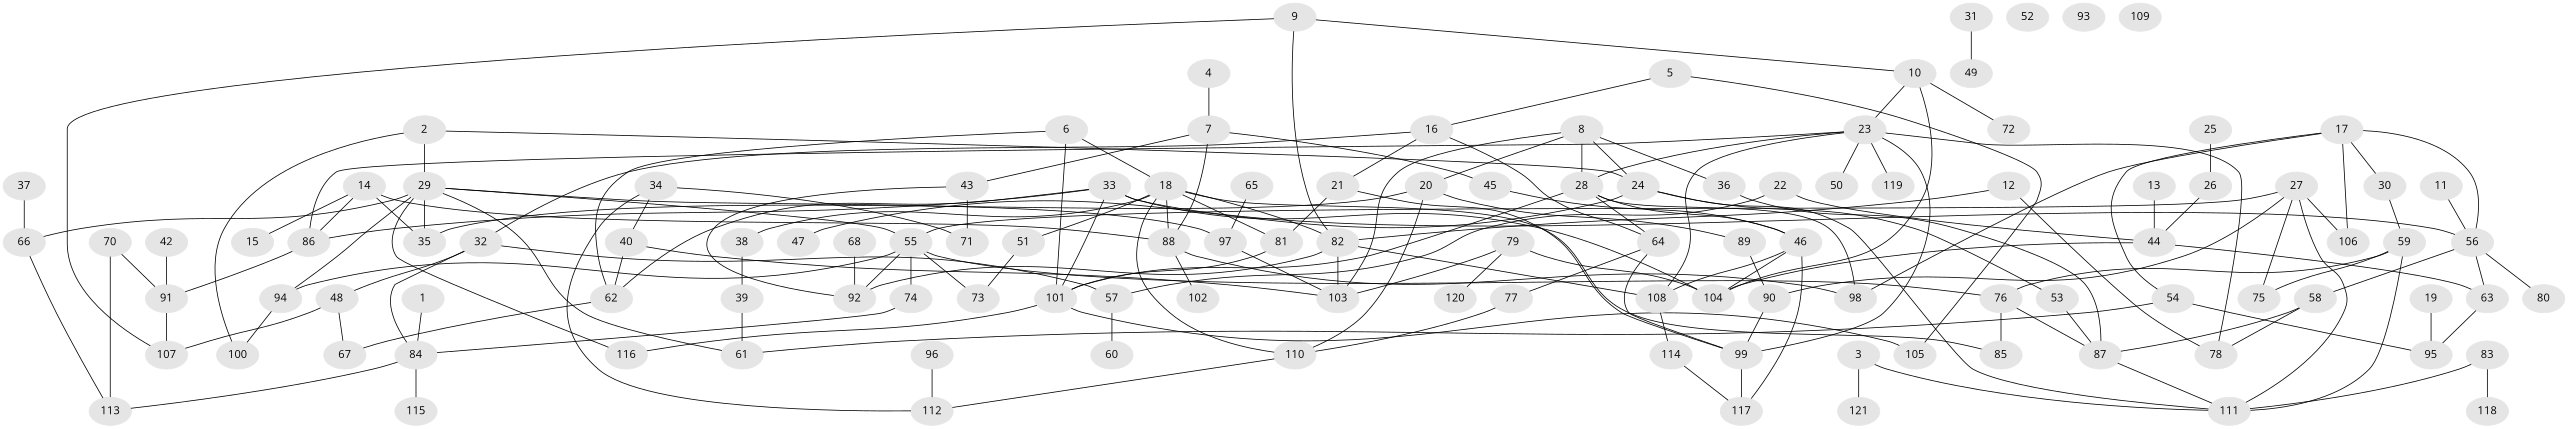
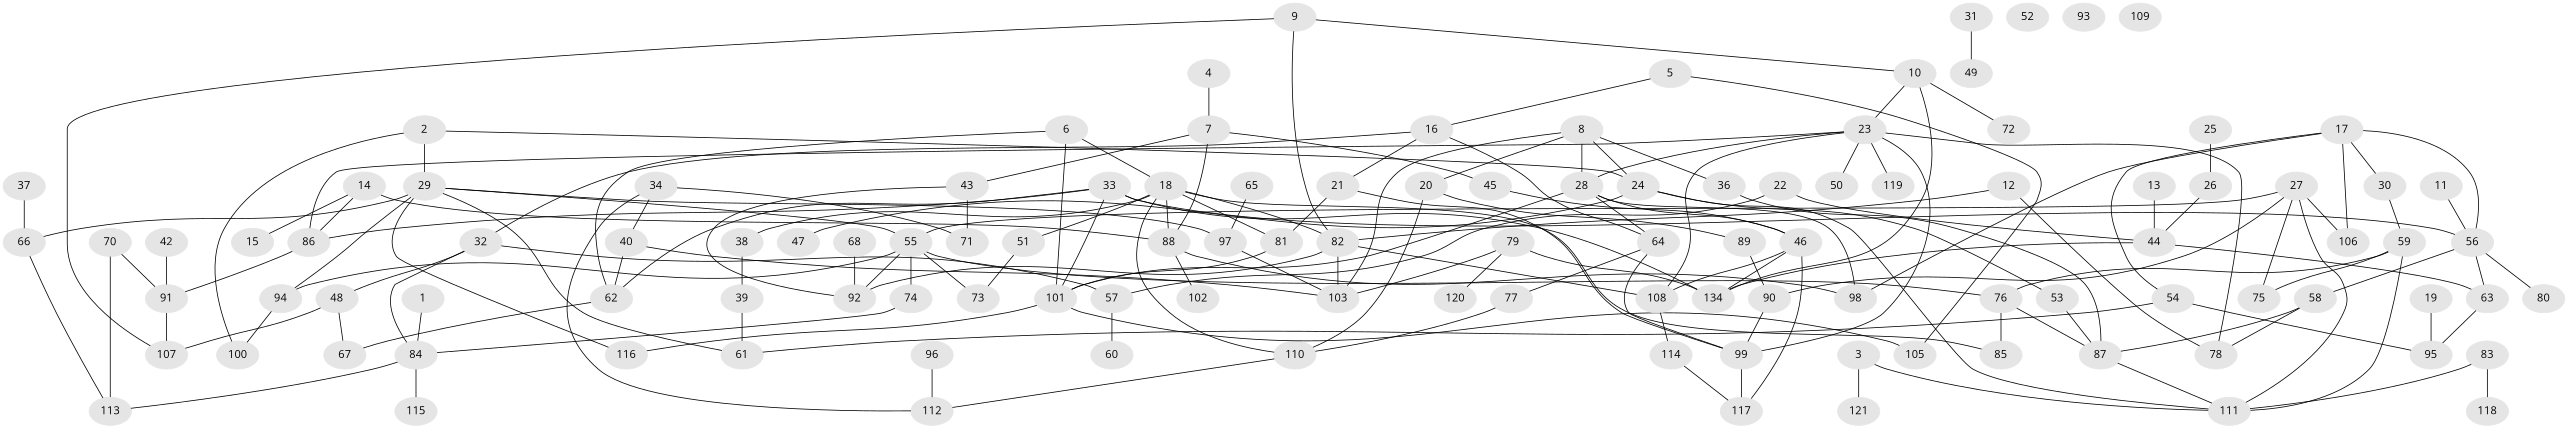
node "35": removed
node "104": label "104" -> "134"
